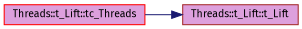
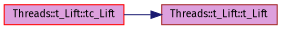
node "Threads::t_Lift::tc_Threads": label "Threads::t_Lift::tc_Threads" -> "Threads::t_Lift::tc_Lift"
